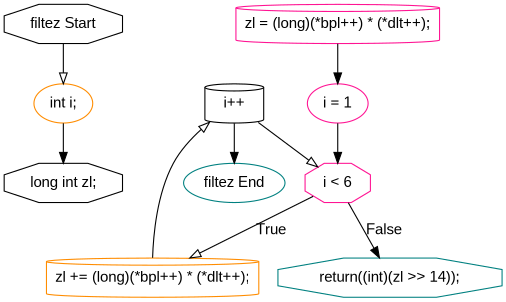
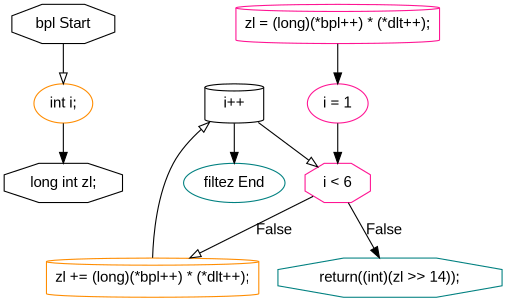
node "filtez Start": label "filtez Start" -> "bpl Start"
edge "i < 6" -> "zl += (long)(*bpl++) * (*dlt++);": label "True" -> "False"
